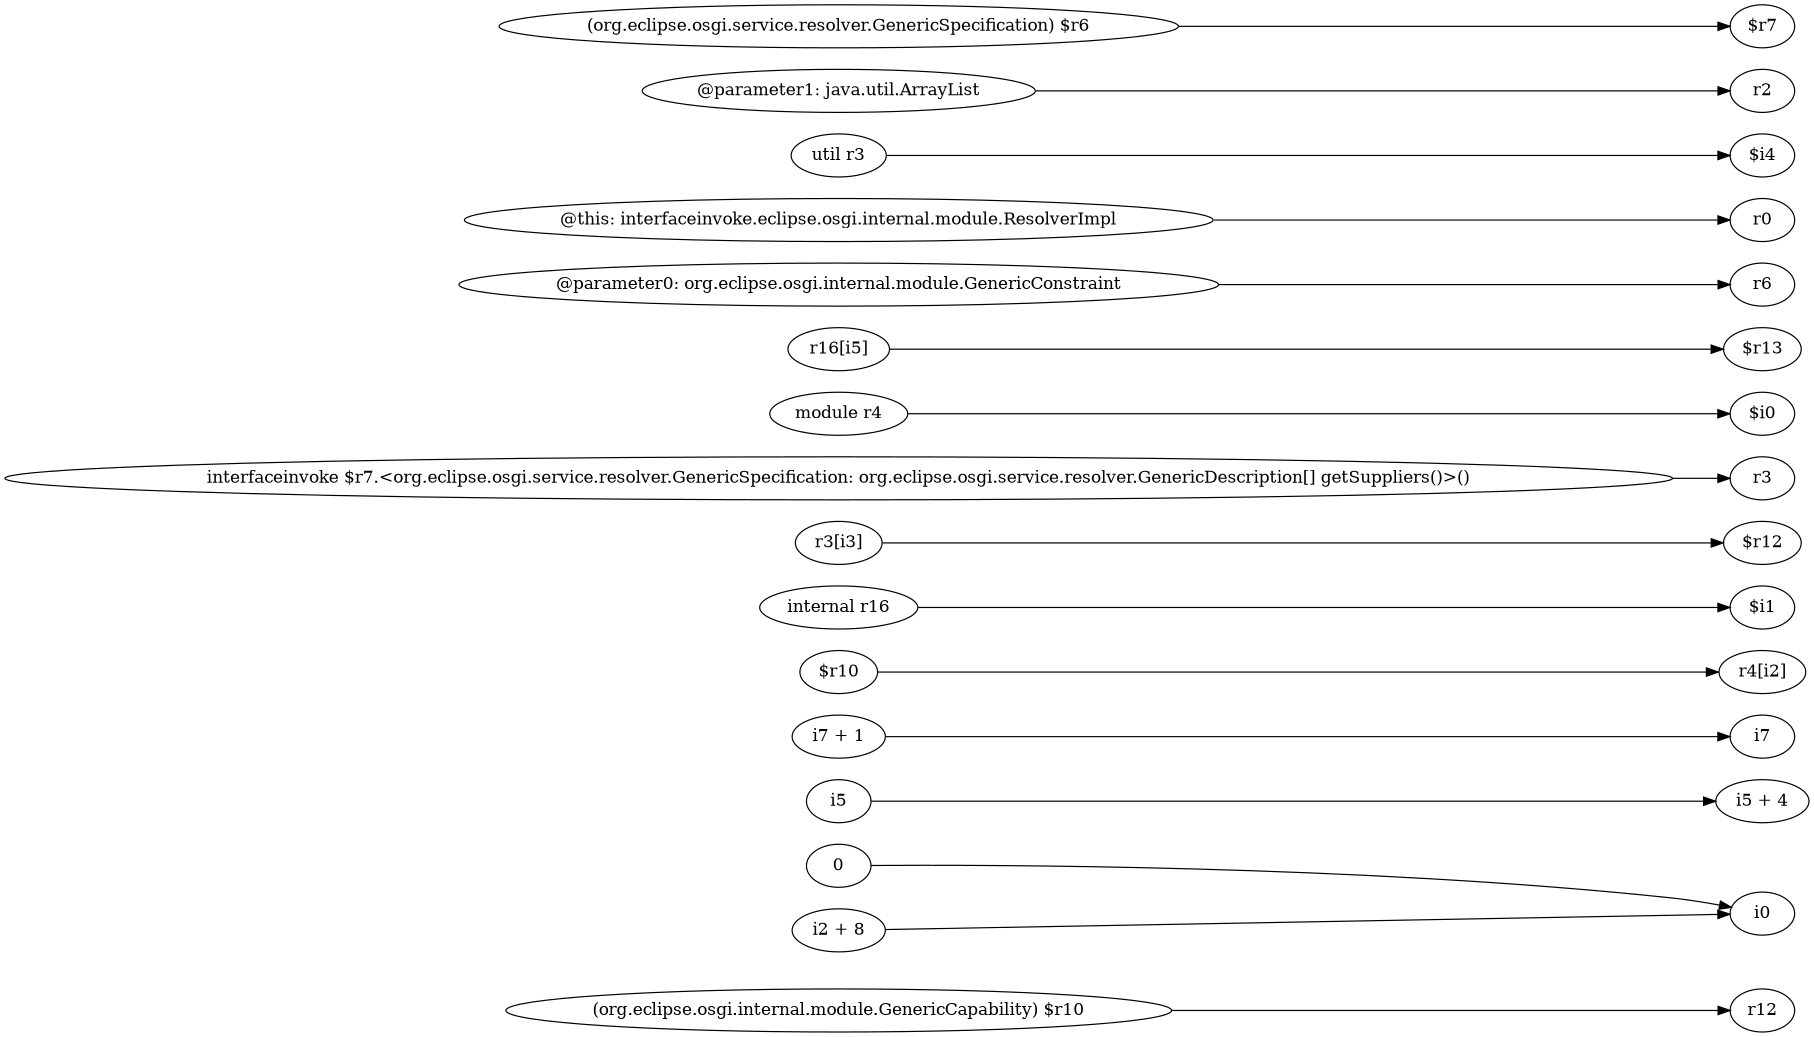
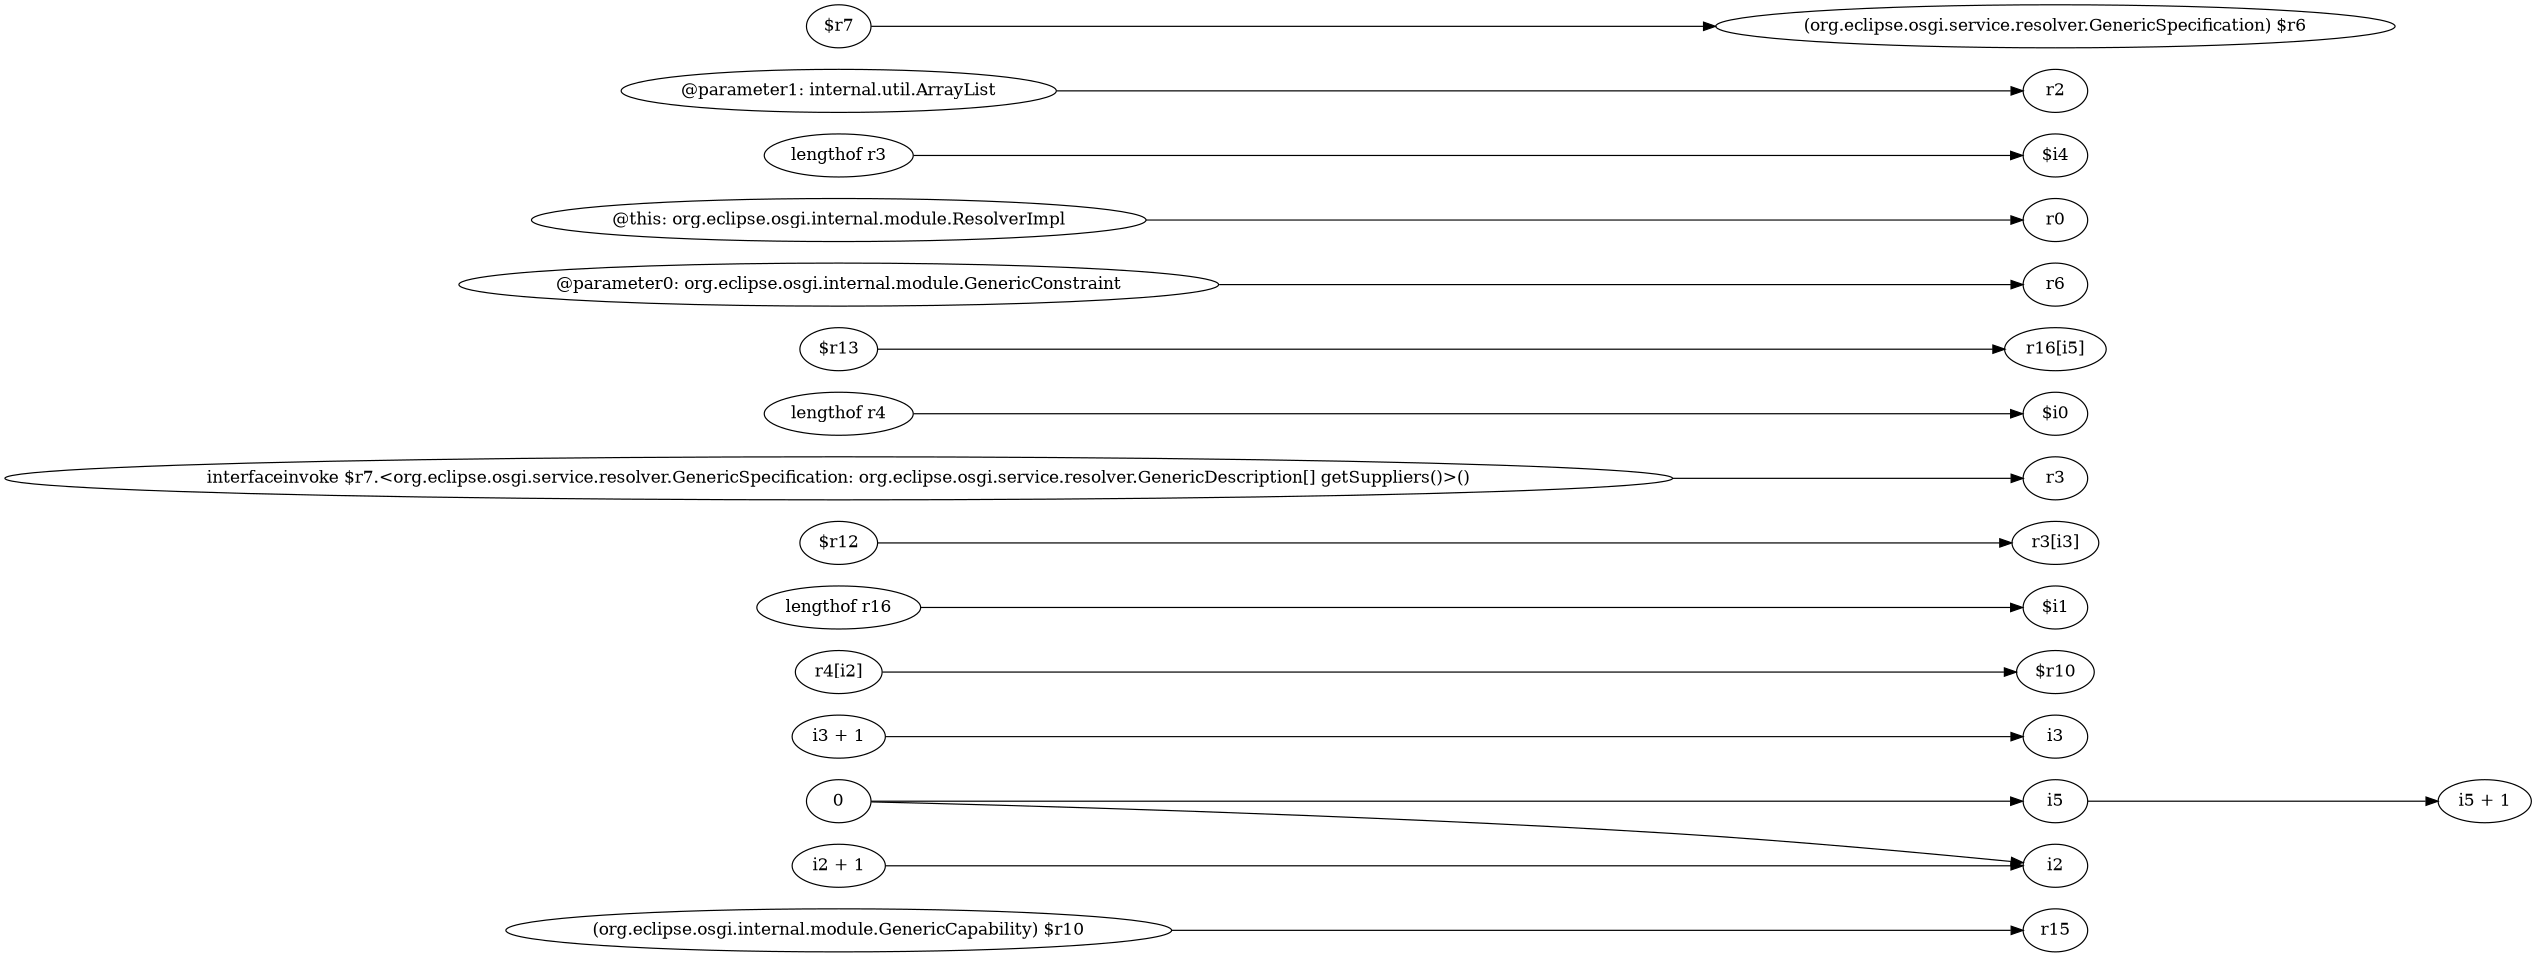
edge "(org.eclipse.osgi.service.resolver.GenericSpecification) $r6" -> "$r7": reversed
node "@parameter1: java.util.ArrayList": label "@parameter1: java.util.ArrayList" -> "@parameter1: internal.util.ArrayList"
node "util r3": label "util r3" -> "lengthof r3"
node "@this: interfaceinvoke.eclipse.osgi.internal.module.ResolverImpl": label "@this: interfaceinvoke.eclipse.osgi.internal.module.ResolverImpl" -> "@this: org.eclipse.osgi.internal.module.ResolverImpl"
edge "r16[i5]" -> "$r13": reversed
node "module r4": label "module r4" -> "lengthof r4"
edge "r3[i3]" -> "$r12": reversed
node "internal r16": label "internal r16" -> "lengthof r16"
edge "$r10" -> "r4[i2]": reversed
node "i7 + 1": label "i7 + 1" -> "i3 + 1"
node "i7": label "i7" -> "i3"
edge "0" -> "i5": added
node "i5 + 4": label "i5 + 4" -> "i5 + 1"
node "i0": label "i0" -> "i2"
node "i2 + 8": label "i2 + 8" -> "i2 + 1"
node "r12": label "r12" -> "r15"
